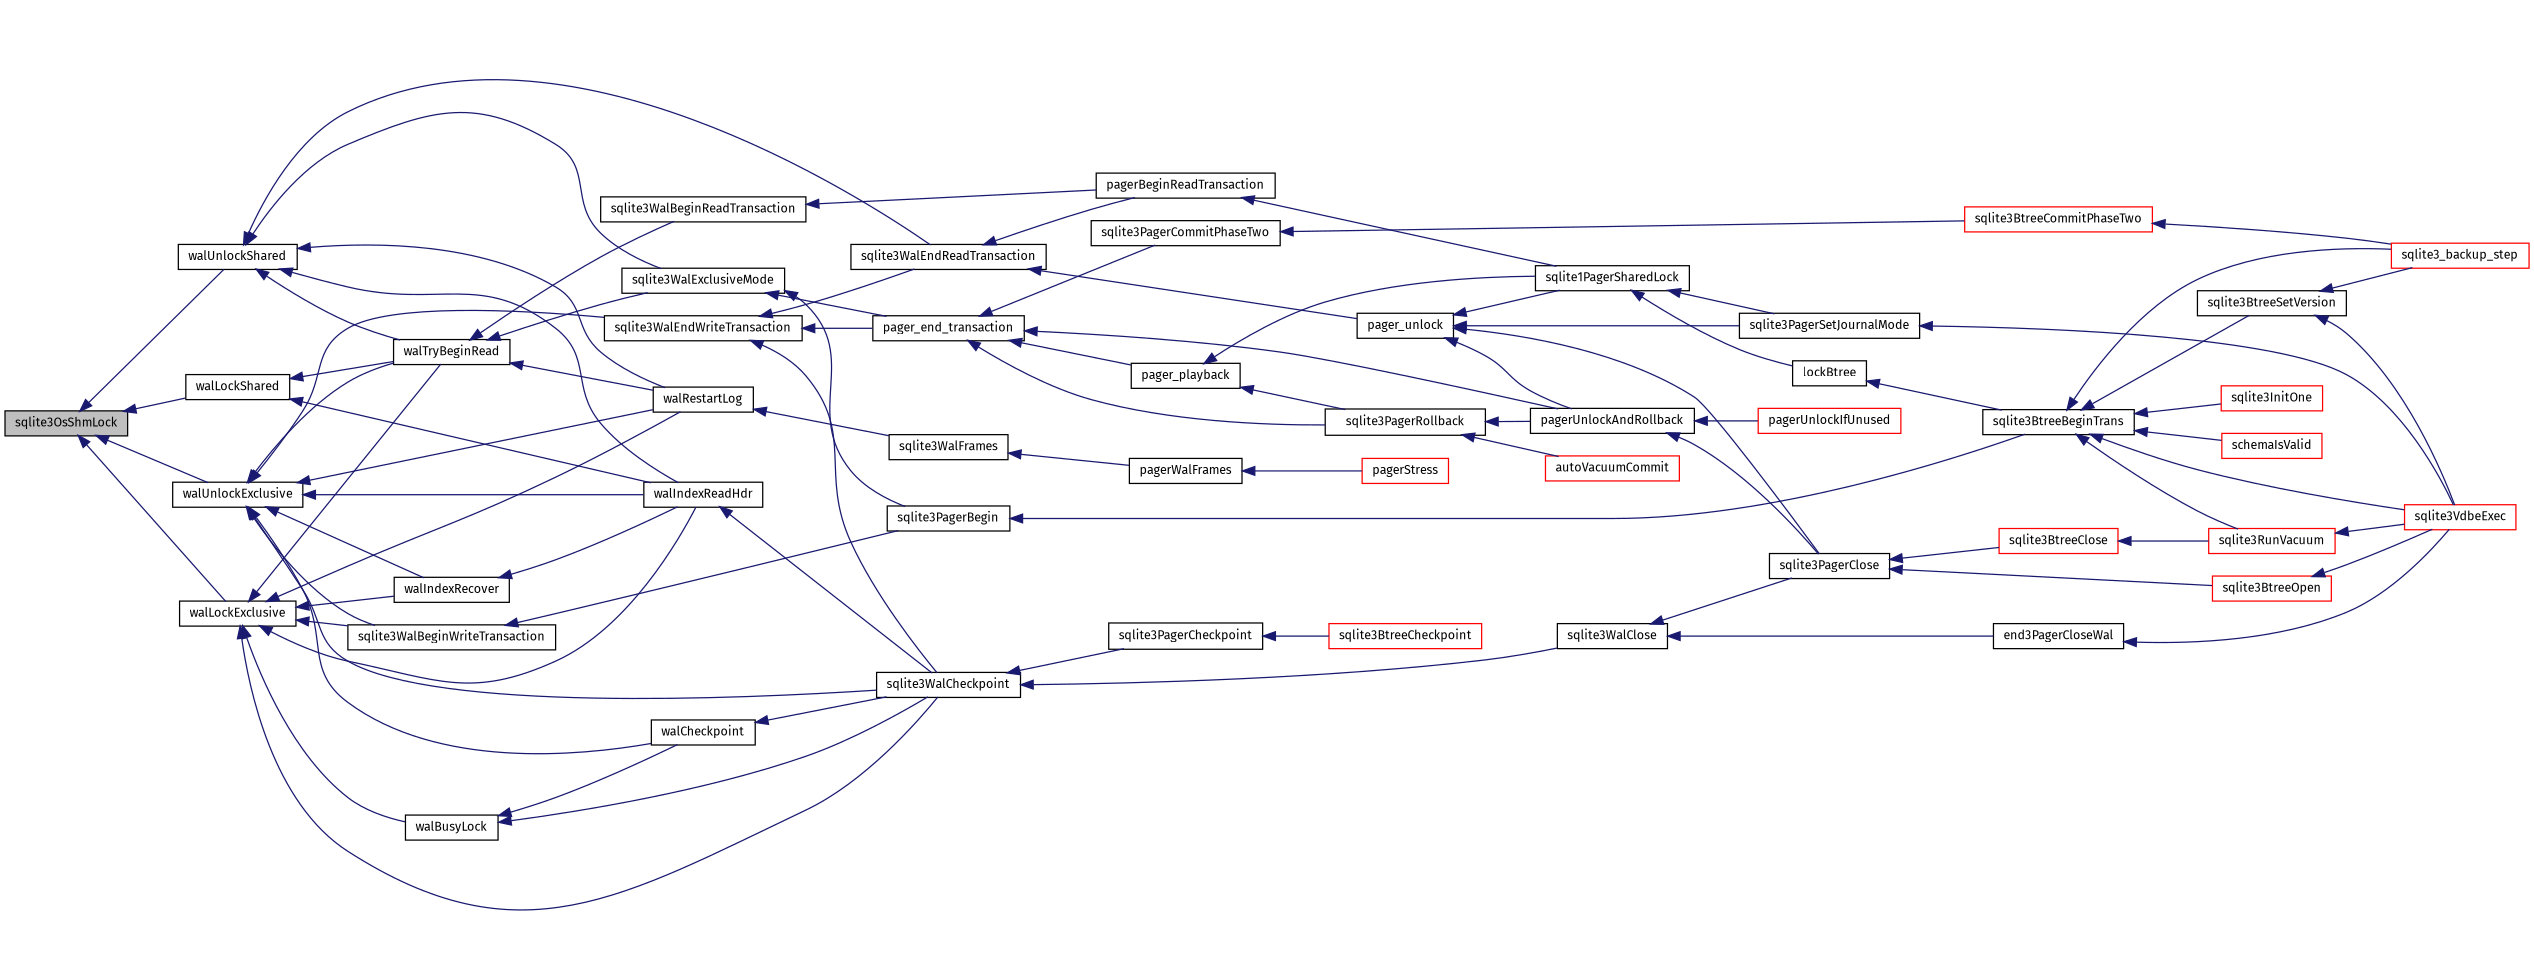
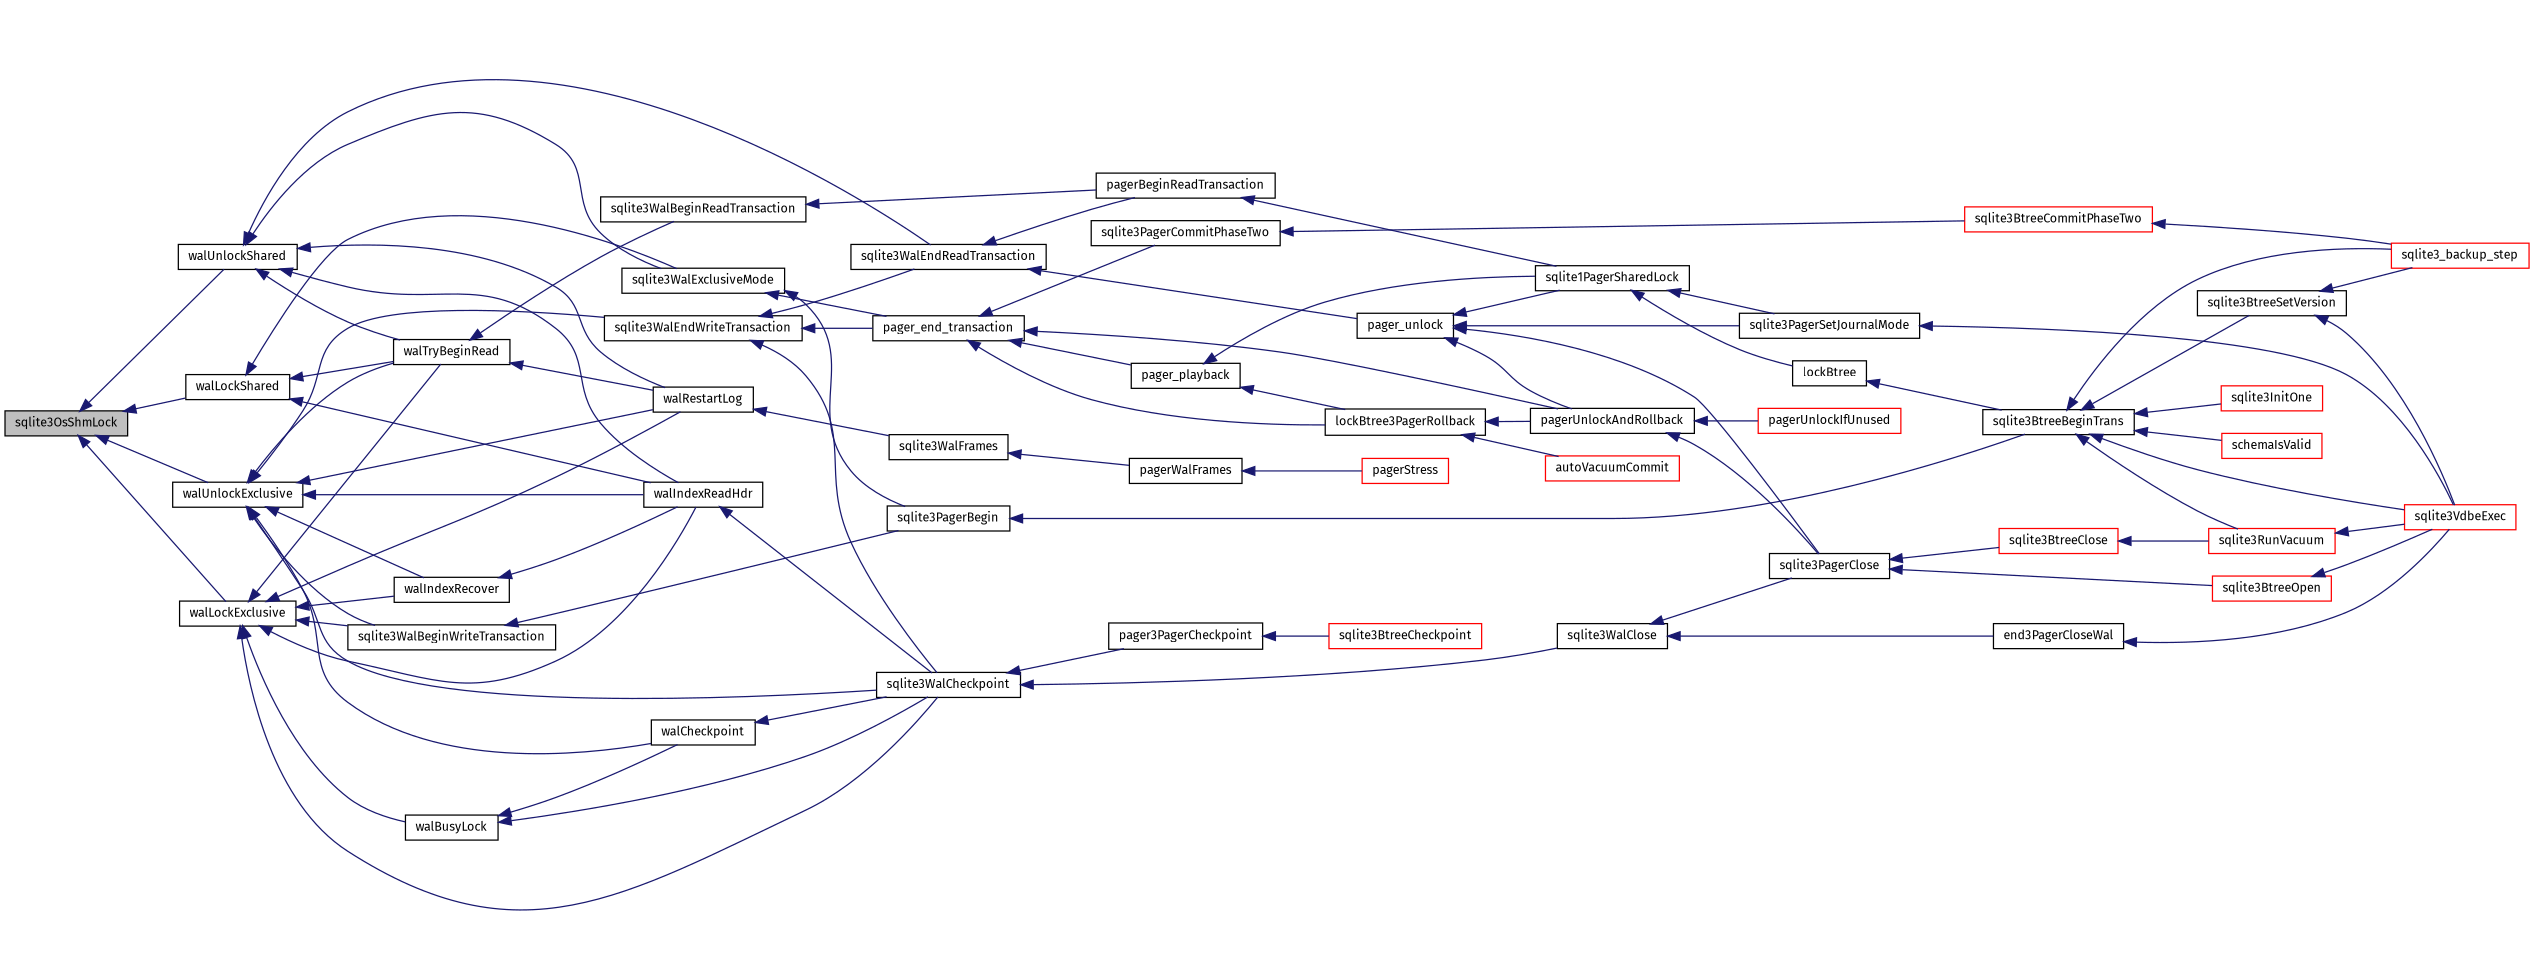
edge "sqlite3WalExclusiveMode" -> "walTryBeginRead": now "sqlite3WalExclusiveMode" -> "walLockShared"
node "sqlite3PagerRollback": label "sqlite3PagerRollback" -> "lockBtree3PagerRollback"
node "sqlite3PagerCheckpoint": label "sqlite3PagerCheckpoint" -> "pager3PagerCheckpoint"
